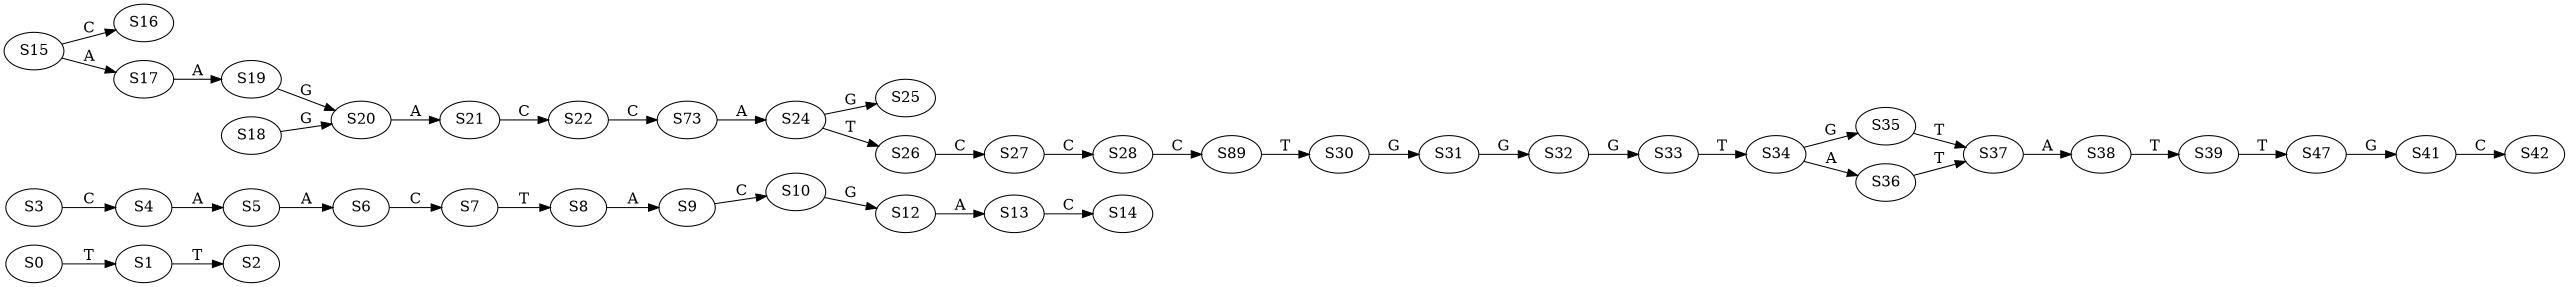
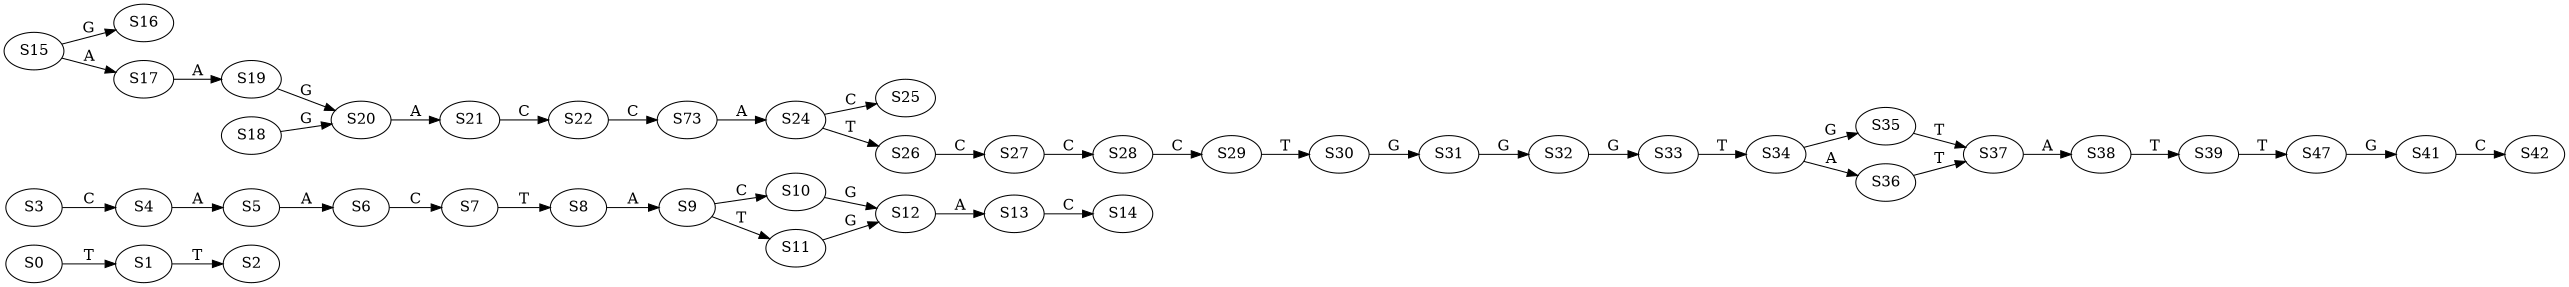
edge "S15" -> "S16": label "C" -> "G"
edge "S24" -> "S25": label "G" -> "C"
node "S89": label "S89" -> "S29"
node "S11": added
